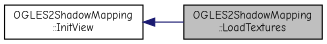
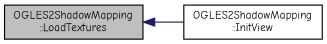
edge "OGLES2ShadowMapping ::LoadTextures" -> "OGLES2ShadowMapping ::InitView": reversed
